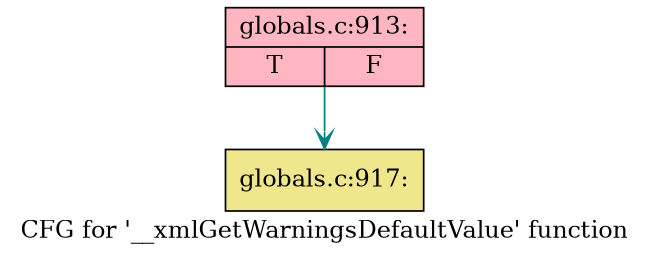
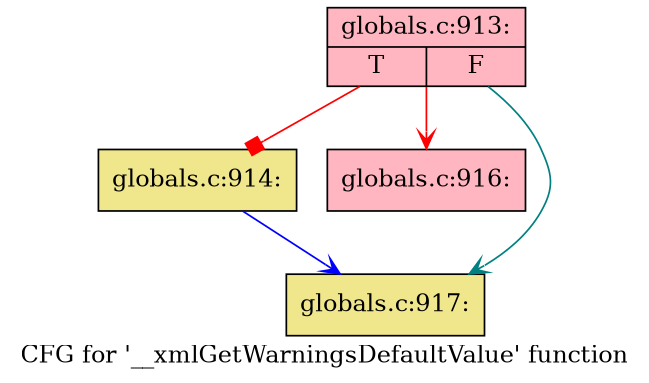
node "globals.c:914:": added
node "globals.c:916:": added
